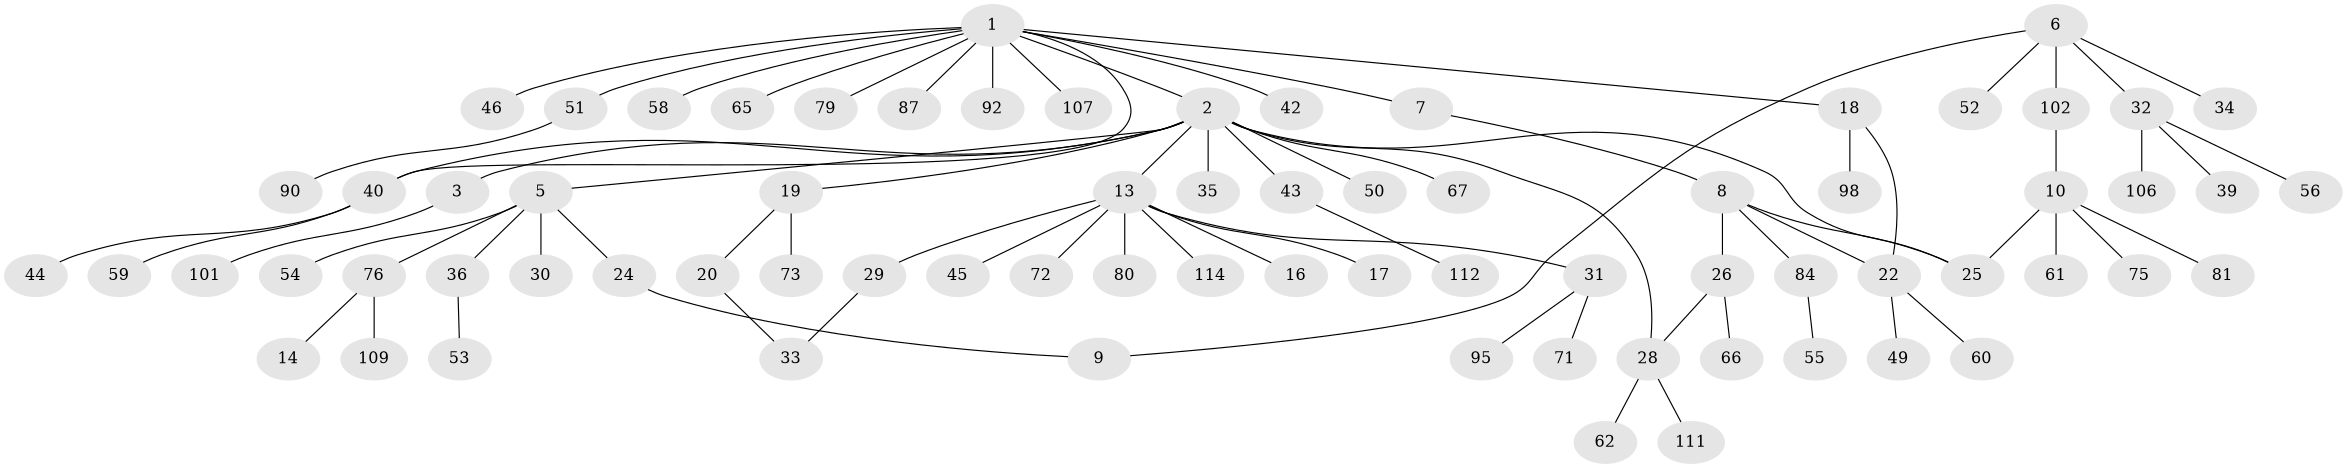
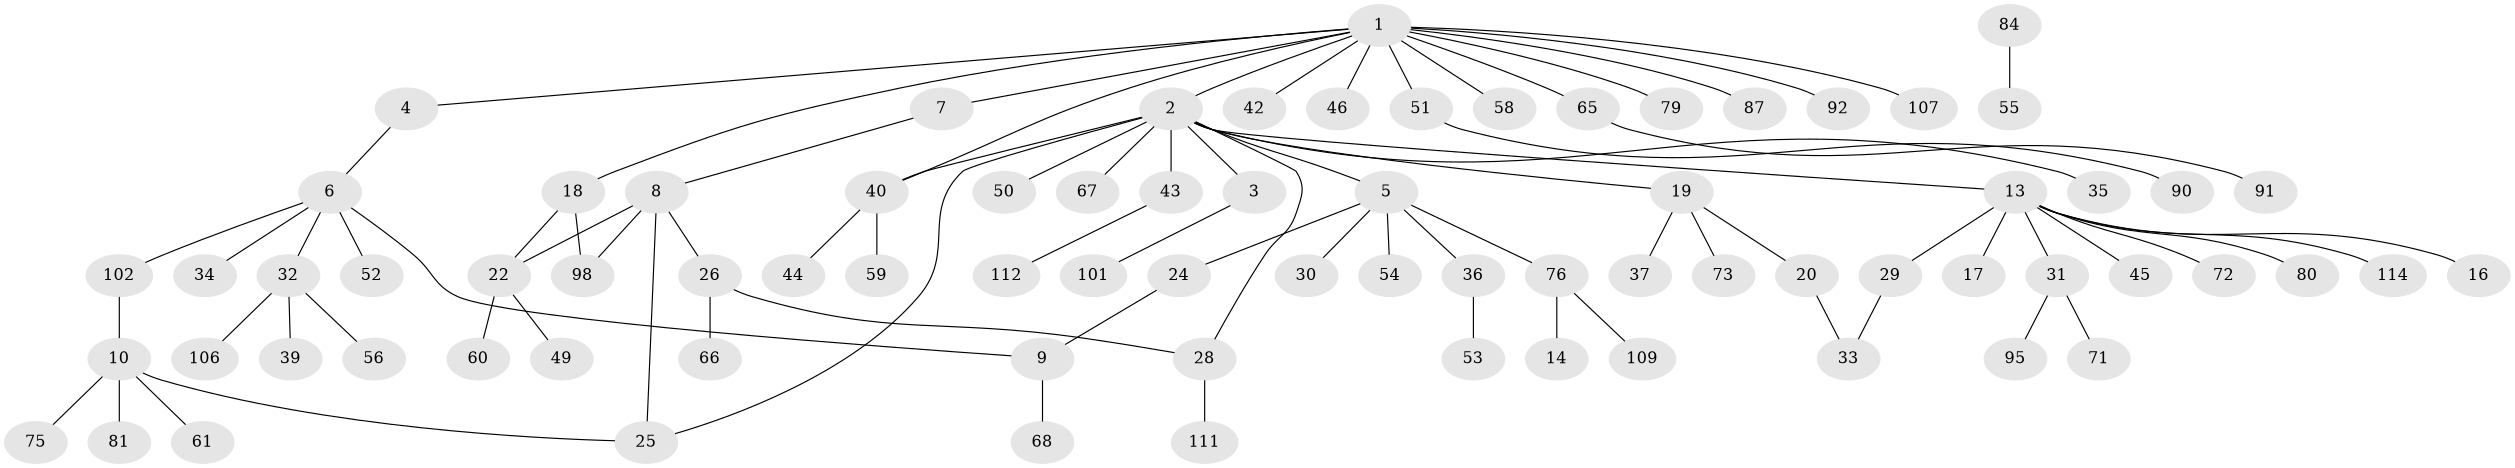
node "4": added
node "91": added
edge "8" -- "84": now "8" -- "98"
node "37": added
node "68": added
node "62": removed
